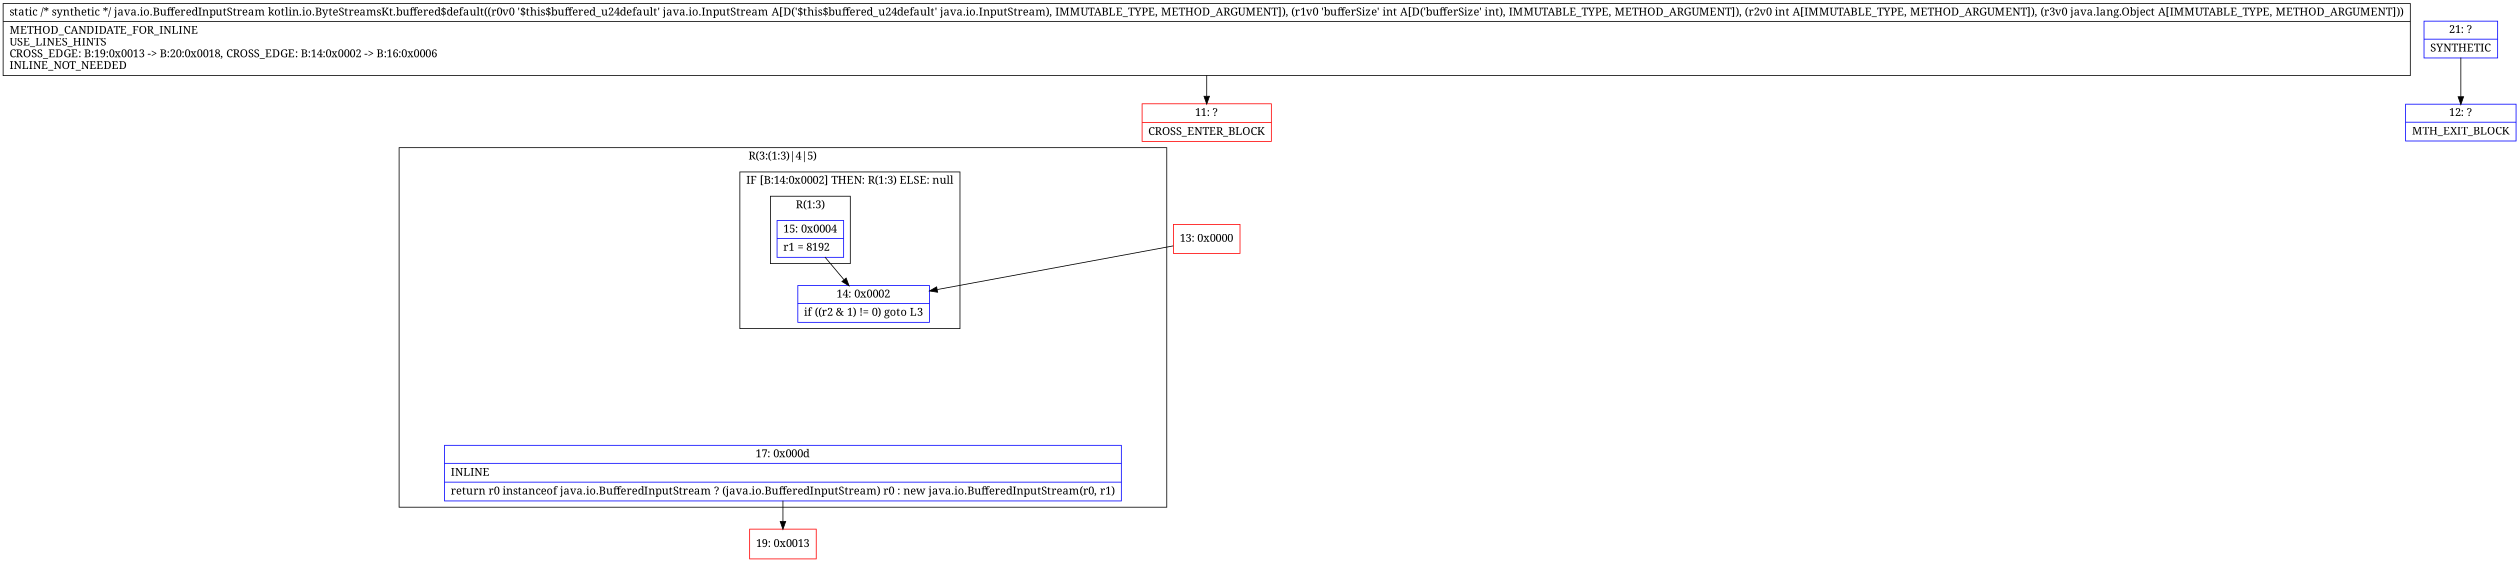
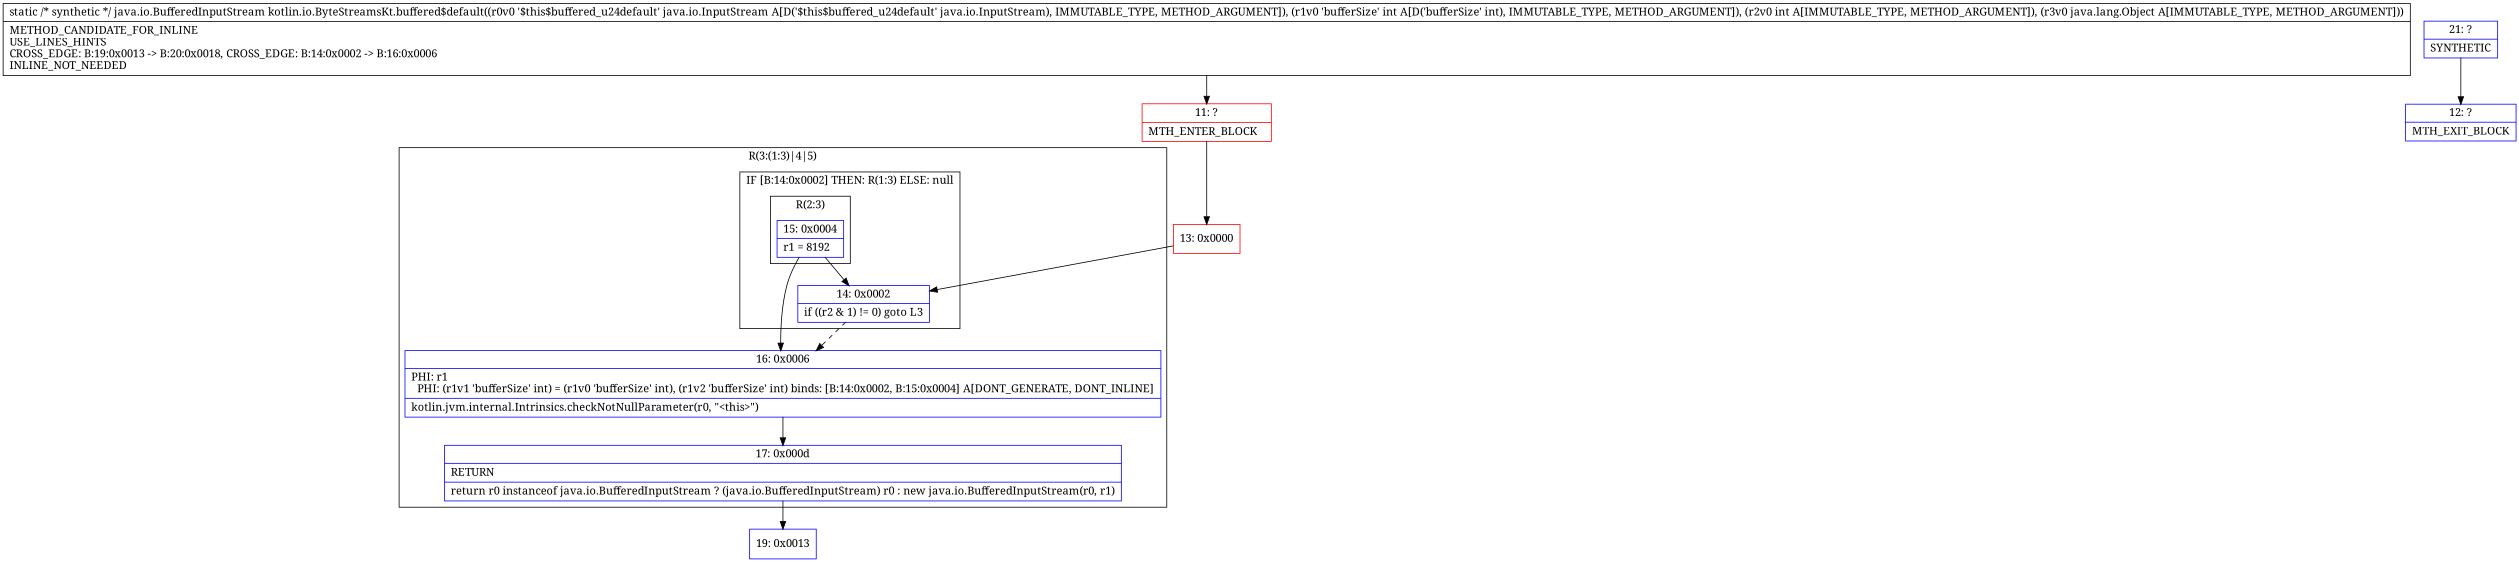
node "11: ?": text "CROSS_ENTER_BLOCK" -> "MTH_ENTER_BLOCK"
edge "11: ?" -> "13: 0x0000": added
cluster "R(1:3)": label "R(1:3)" -> "R(2:3)"
node "16: 0x0006": added
node "17: 0x000d": text "INLINE" -> "RETURN"
node "19: 0x0013": color red -> blue
